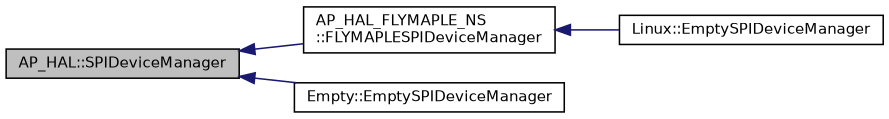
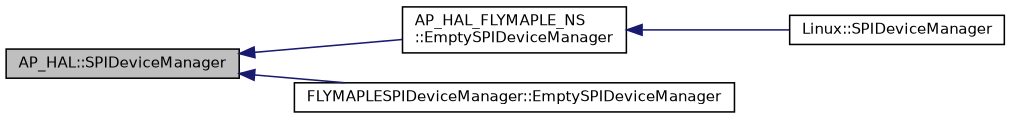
node "AP_HAL_FLYMAPLE_NS ::FLYMAPLESPIDeviceManager": label "AP_HAL_FLYMAPLE_NS ::FLYMAPLESPIDeviceManager" -> "AP_HAL_FLYMAPLE_NS ::EmptySPIDeviceManager"
node "Linux::EmptySPIDeviceManager": label "Linux::EmptySPIDeviceManager" -> "Linux::SPIDeviceManager"
node "Empty::EmptySPIDeviceManager": label "Empty::EmptySPIDeviceManager" -> "FLYMAPLESPIDeviceManager::EmptySPIDeviceManager"
